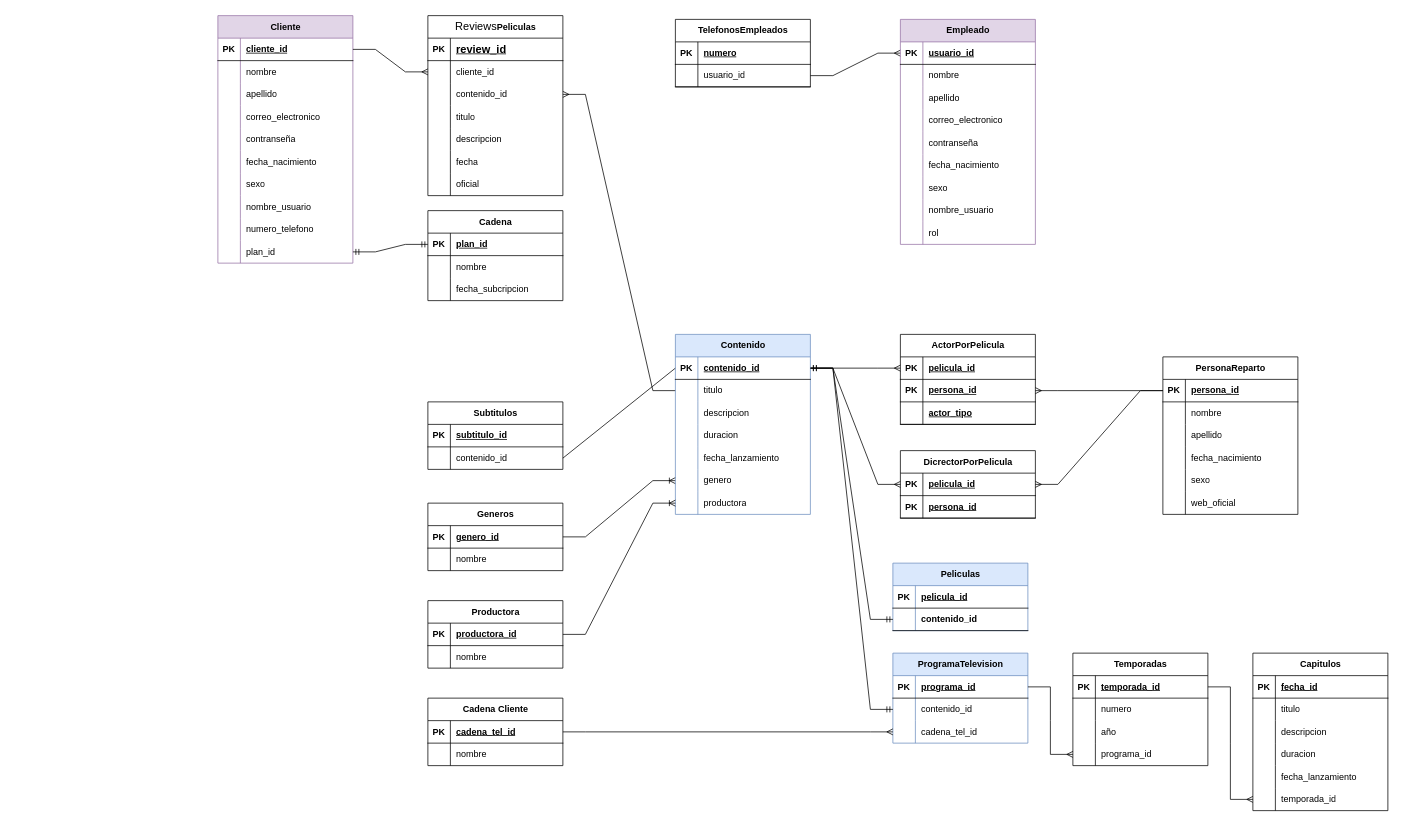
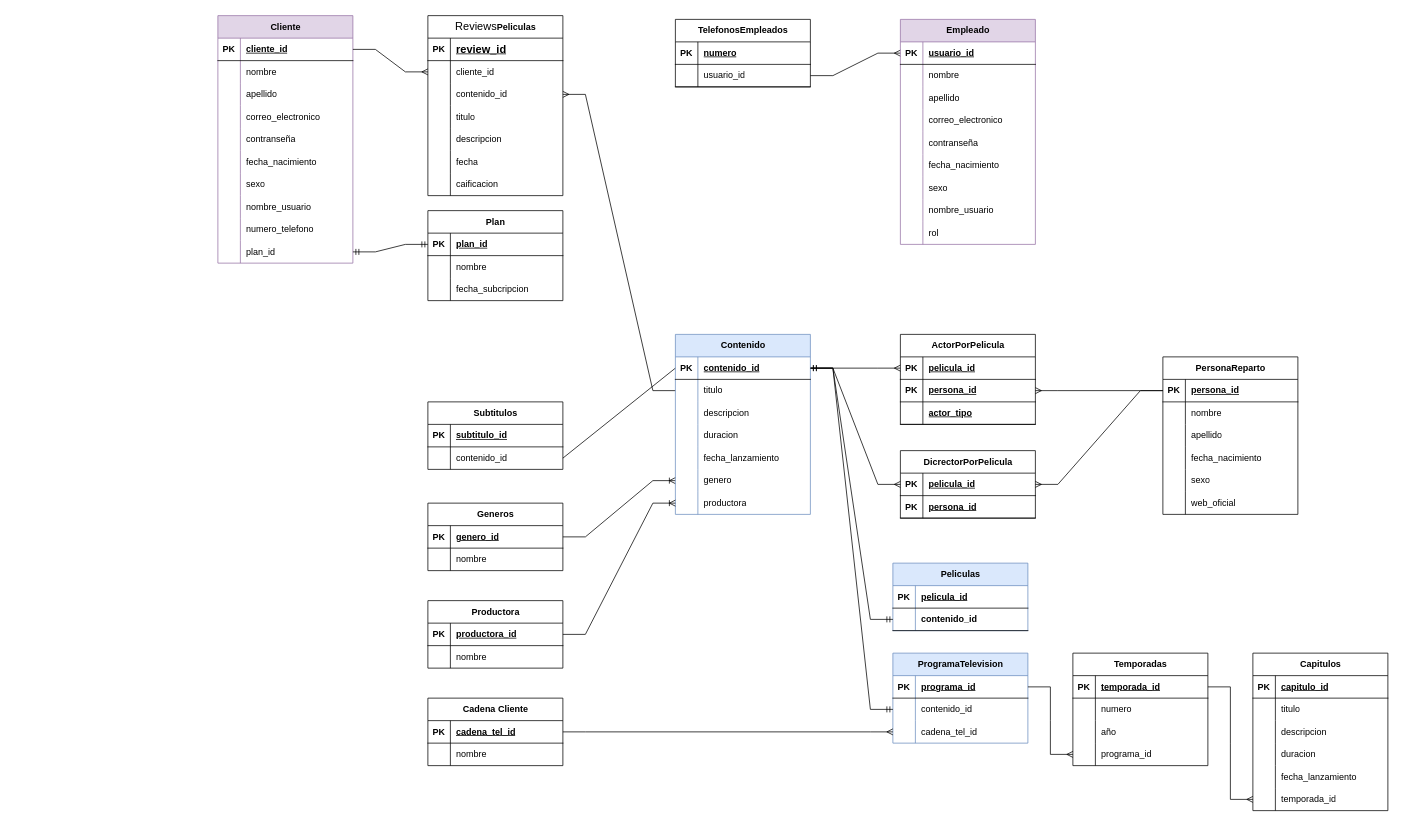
node "oficial": label "oficial" -> "caificacion"
node "Cadena": label "Cadena" -> "Plan"
node "fecha_id": label "fecha_id" -> "capitulo_id"
